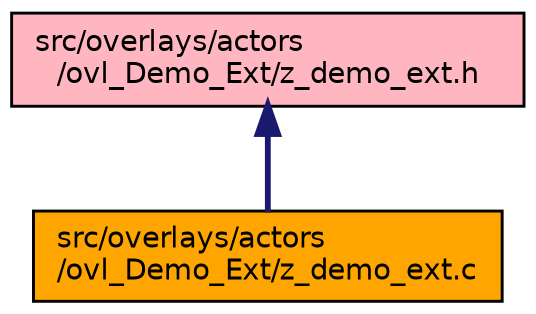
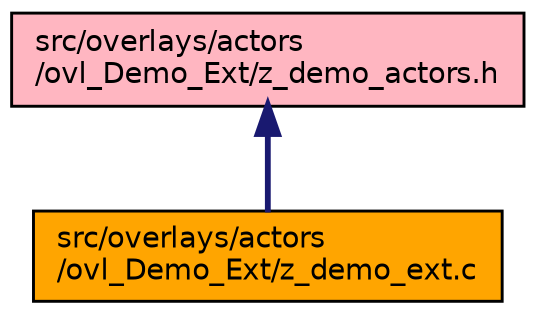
node "src/overlays/actors /ovl_Demo_Ext/z_demo_ext.h": label "src/overlays/actors /ovl_Demo_Ext/z_demo_ext.h" -> "src/overlays/actors /ovl_Demo_Ext/z_demo_actors.h"
